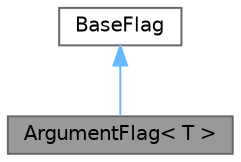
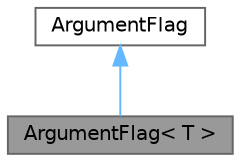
node "BaseFlag": label "BaseFlag" -> "ArgumentFlag"
